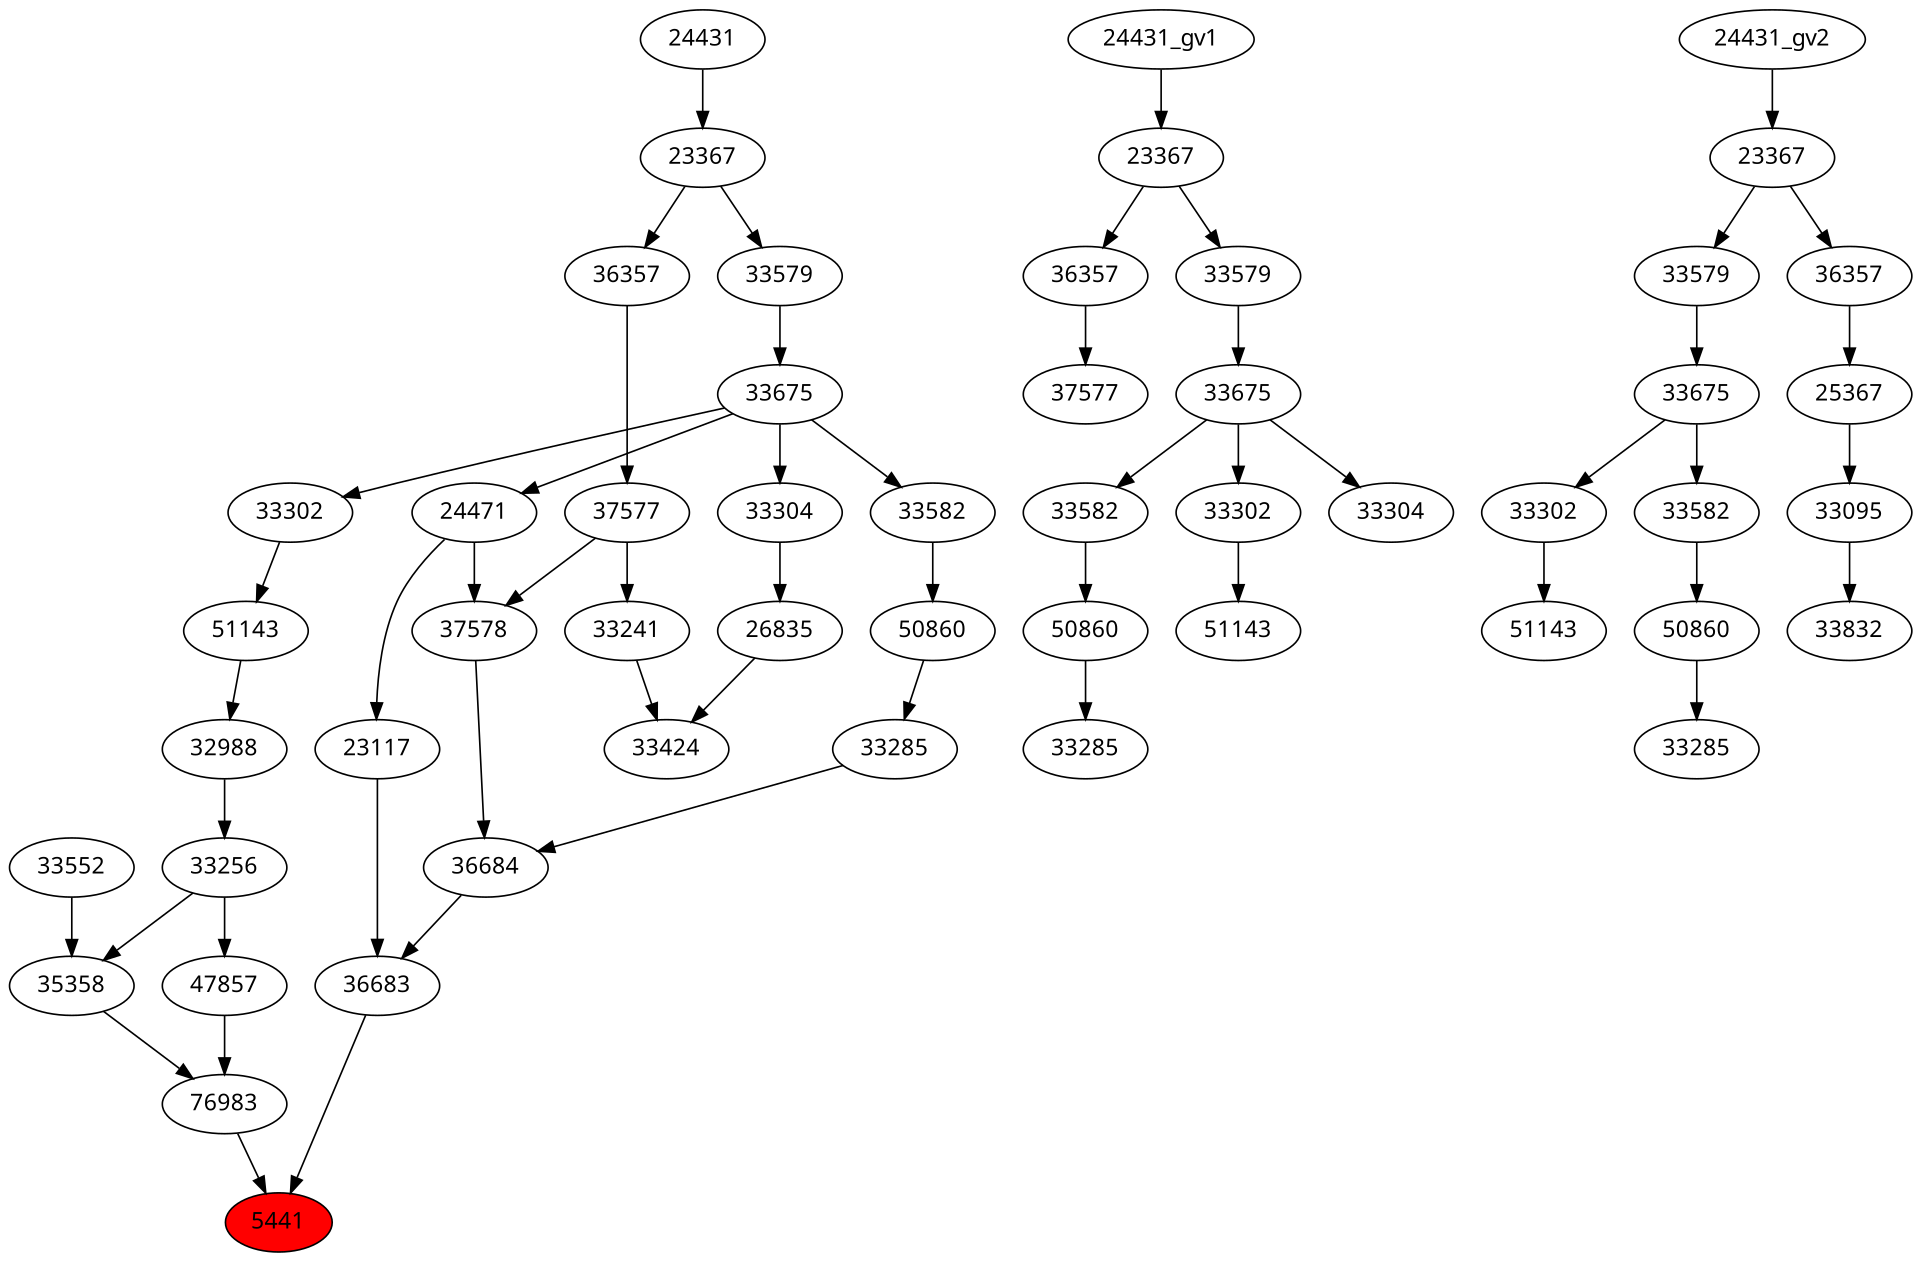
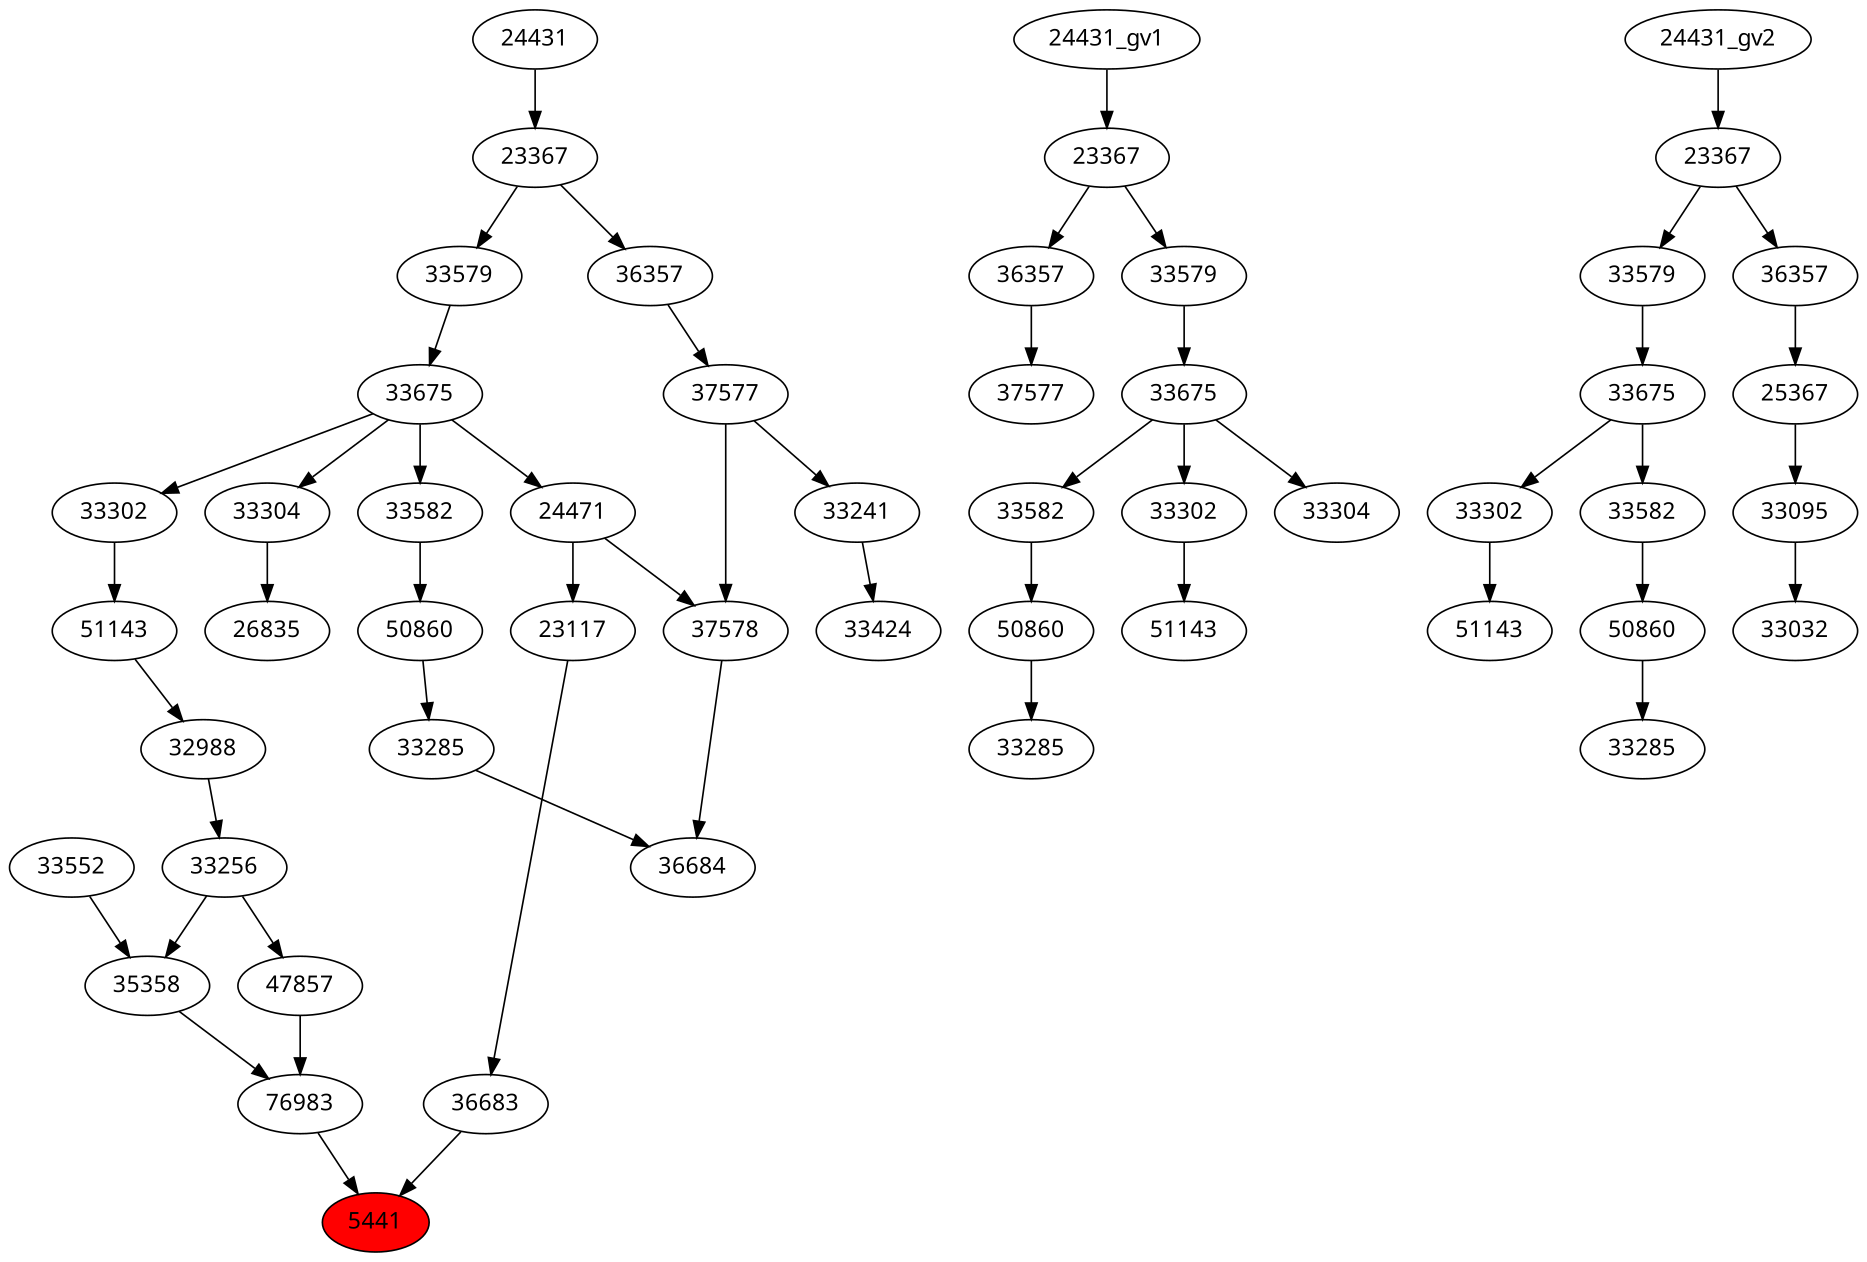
node "33832": label "33832" -> "33032"
edge "26835" -> "33424": removed
edge "36684" -> "36683": removed
